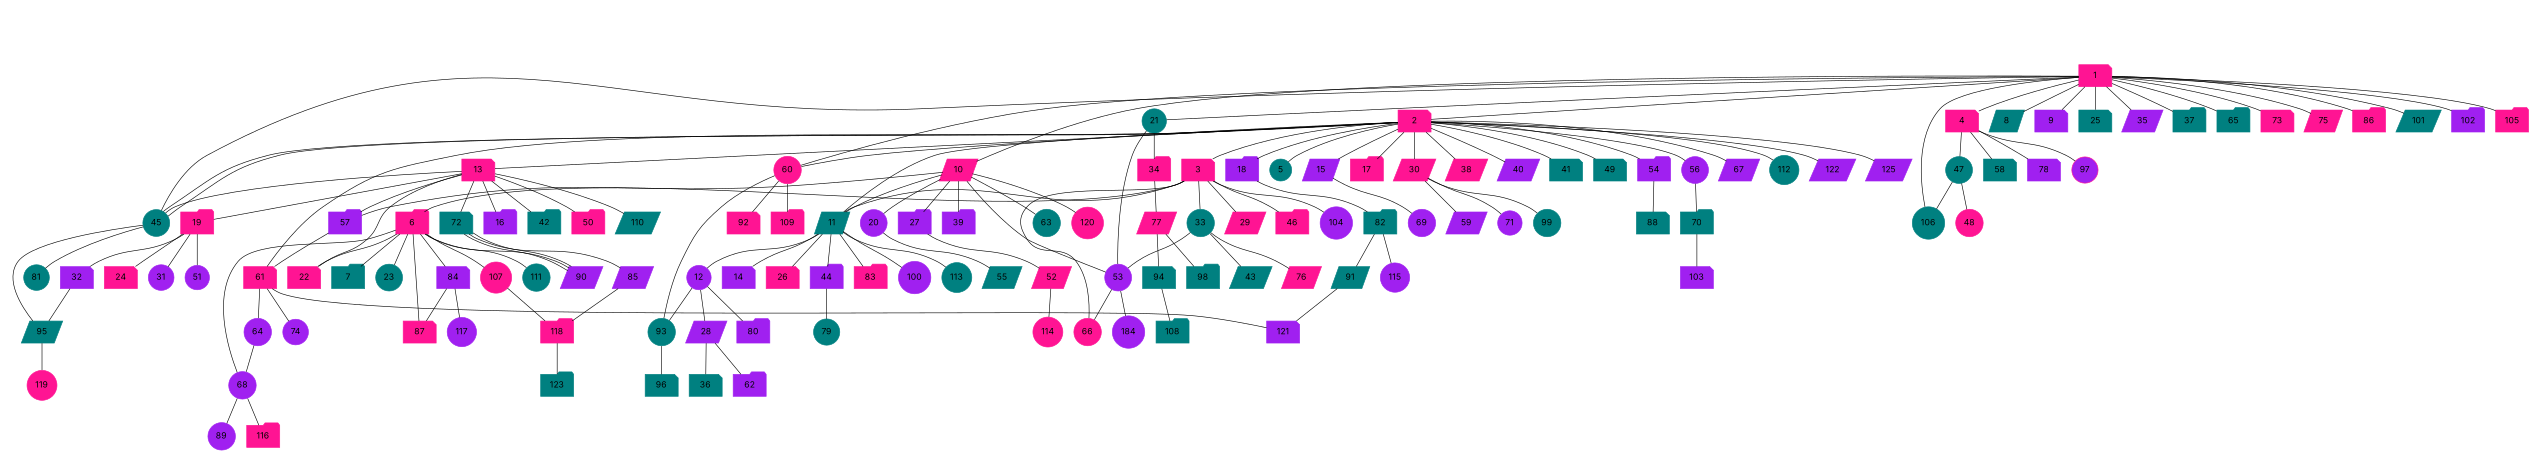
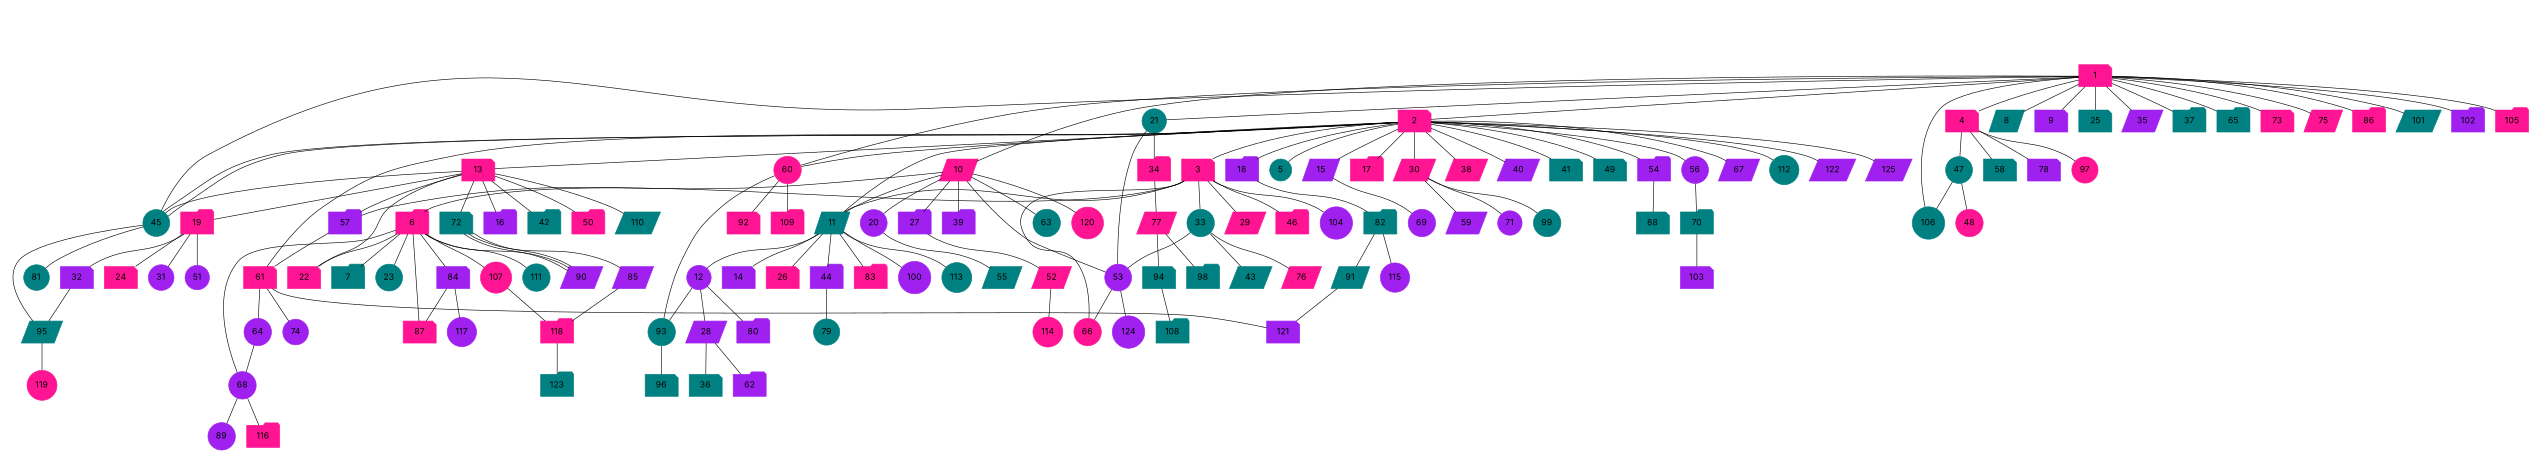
node "97": fillcolor purple -> deeppink
node "184": label "184" -> "124"
